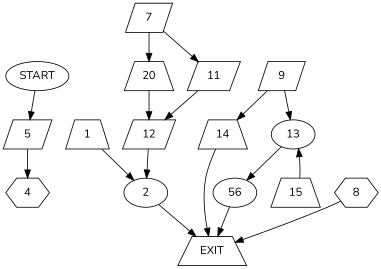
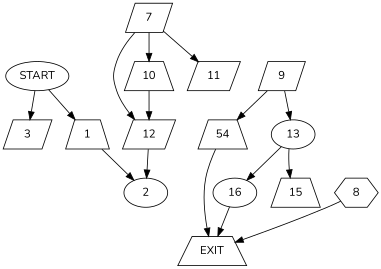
node "20": label "20" -> "10"
edge "START" -> "1": added
edge "11" -> "12": now "7" -> "12"
node "5": label "5" -> "3"
node "14": label "14" -> "54"
edge "15" -> "13": reversed
node "4": removed
node "56": label "56" -> "16"
edge "2" -> "EXIT": removed
